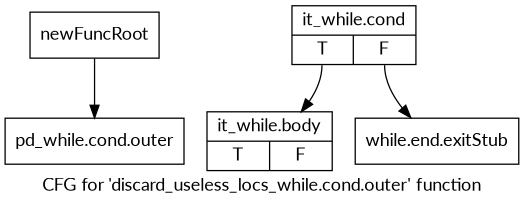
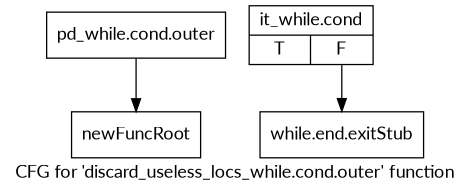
edge "newFuncRoot" -> "pd_while.cond.outer": reversed
node "it_while.body": removed
